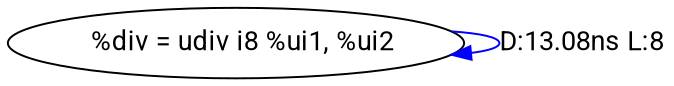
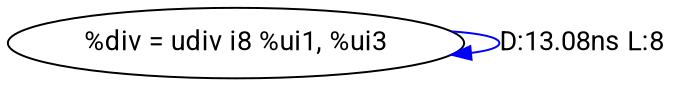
node "%div = udiv i8 %ui1, %ui2": label "%div = udiv i8 %ui1, %ui2" -> "%div = udiv i8 %ui1, %ui3"
